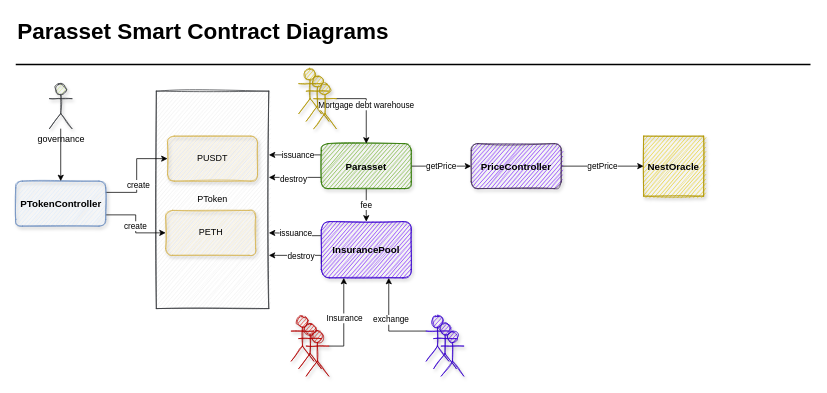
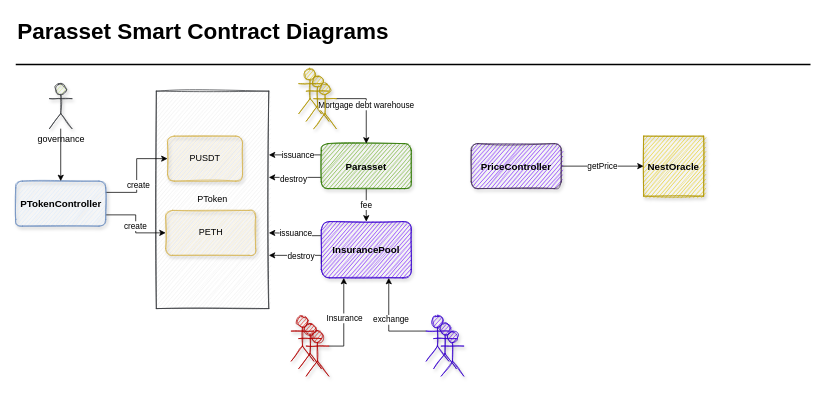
node "PUSDT": size 90x45 -> 75x45
edge "Parasset" -> "PriceController": removed, label "getPrice"
